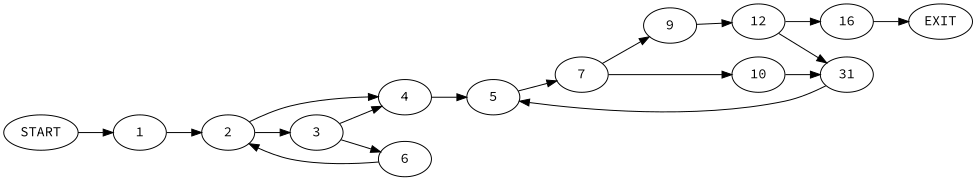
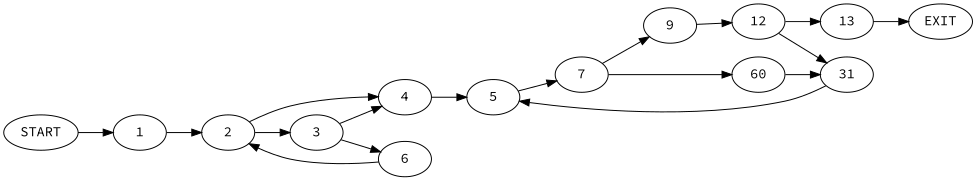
node "16": label "16" -> "13"
node "10": label "10" -> "60"
